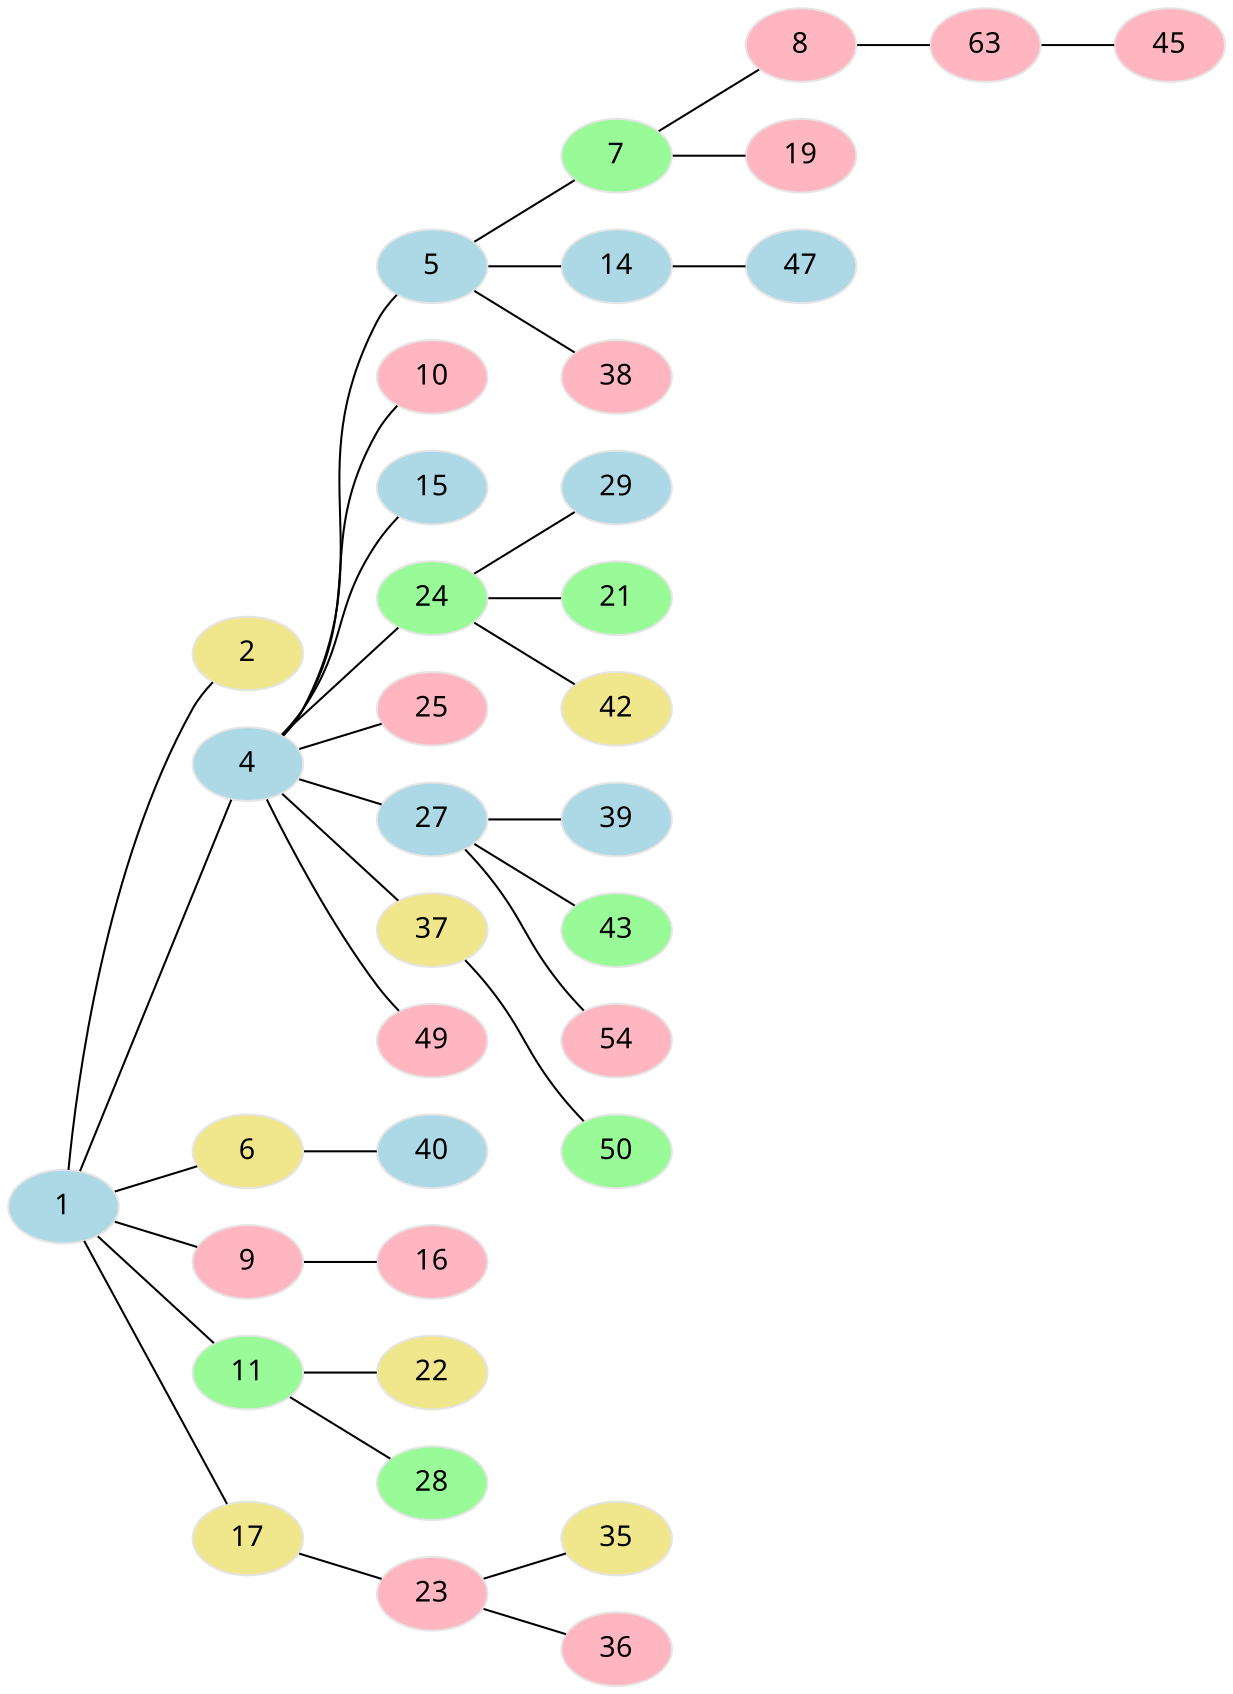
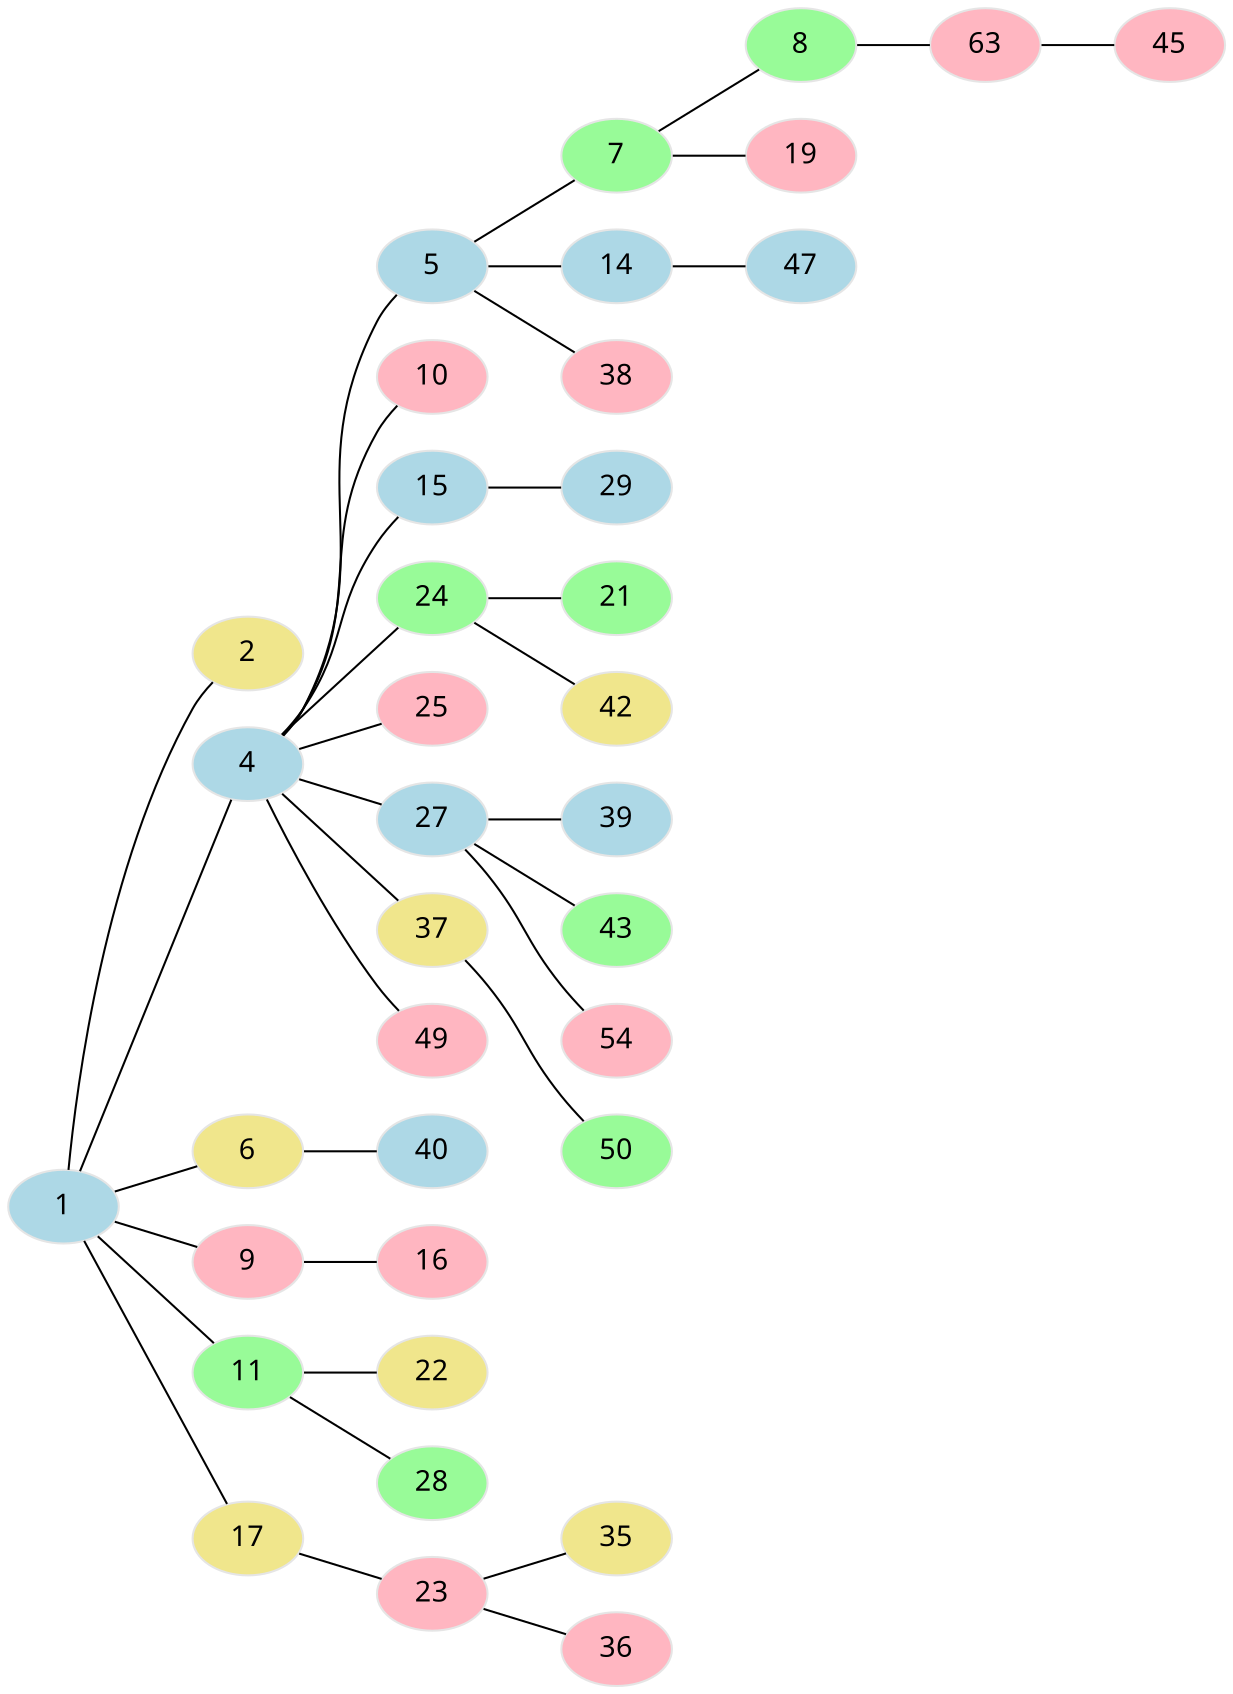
node "8": fillcolor lightpink -> palegreen
edge "29" -- "24": now "29" -- "15"
